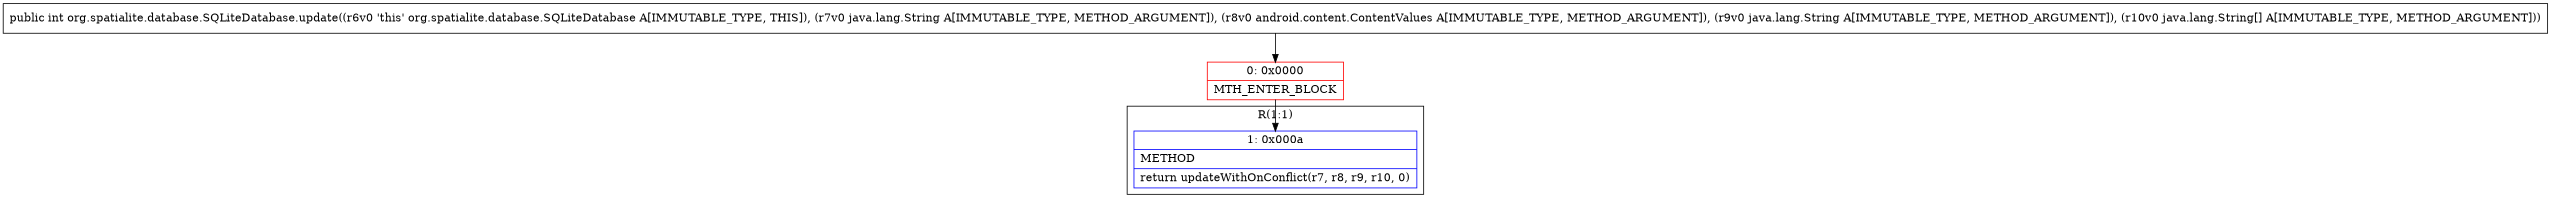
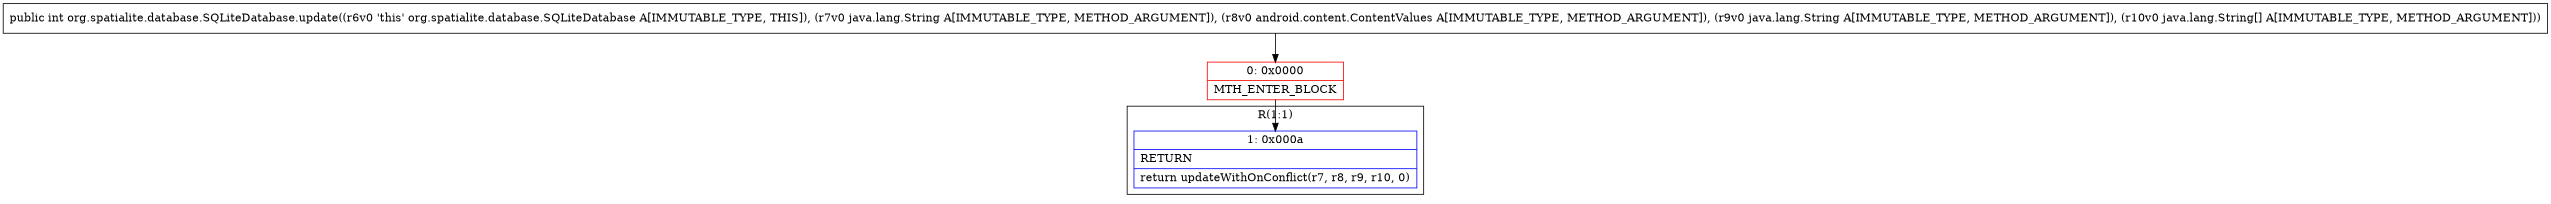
node "1: 0x000a": text "METHOD" -> "RETURN"
